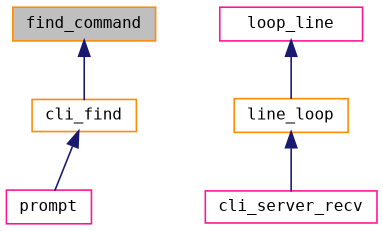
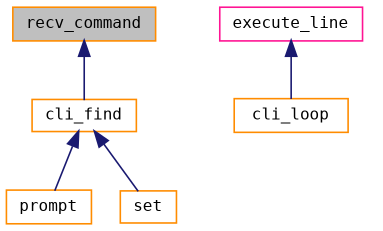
node "find_command": label "find_command" -> "recv_command"
node "loop_line": label "loop_line" -> "execute_line"
node "line_loop": label "line_loop" -> "cli_loop"
node "prompt": color deeppink -> darkorange
node "set": added
node "cli_server_recv": removed
